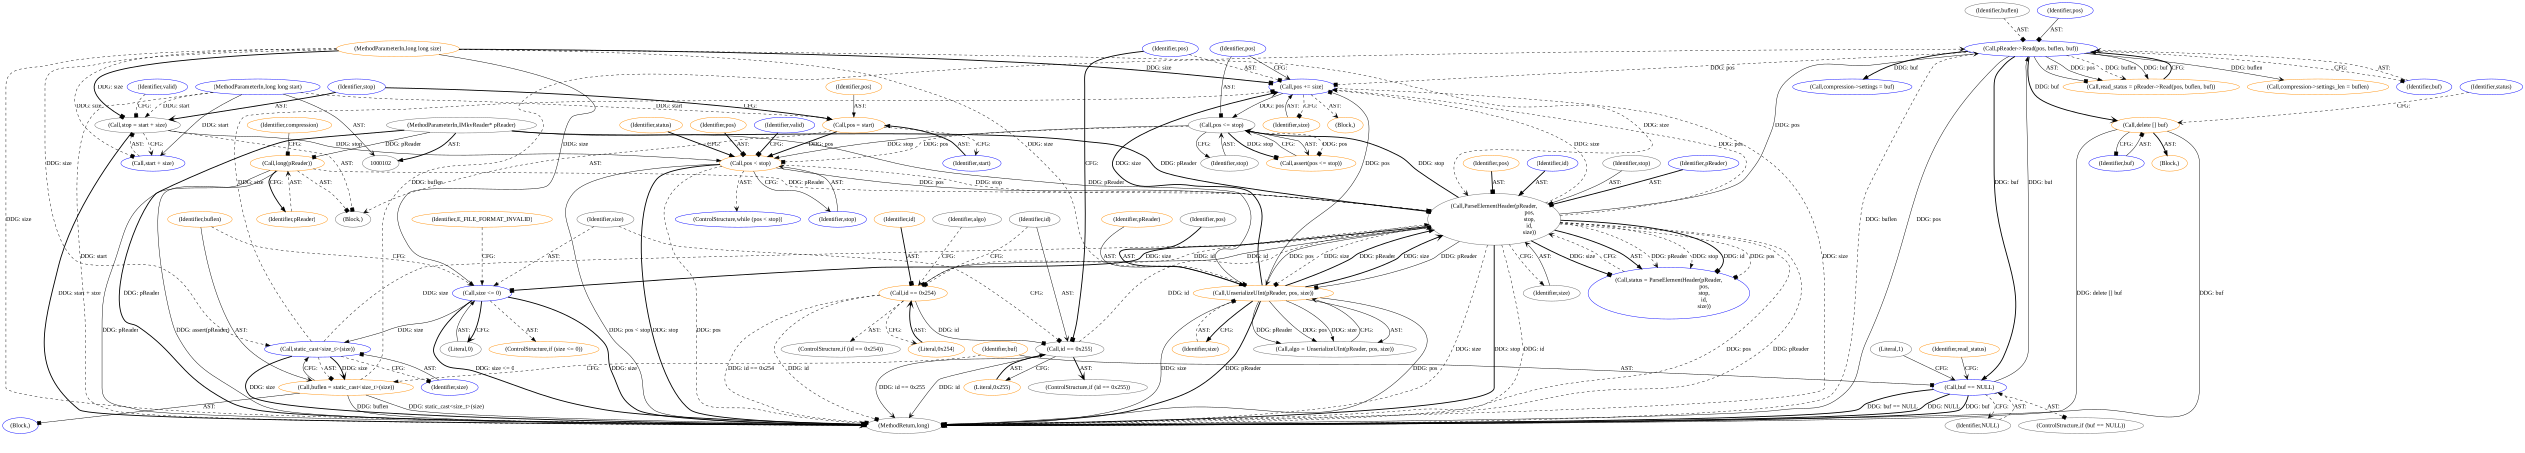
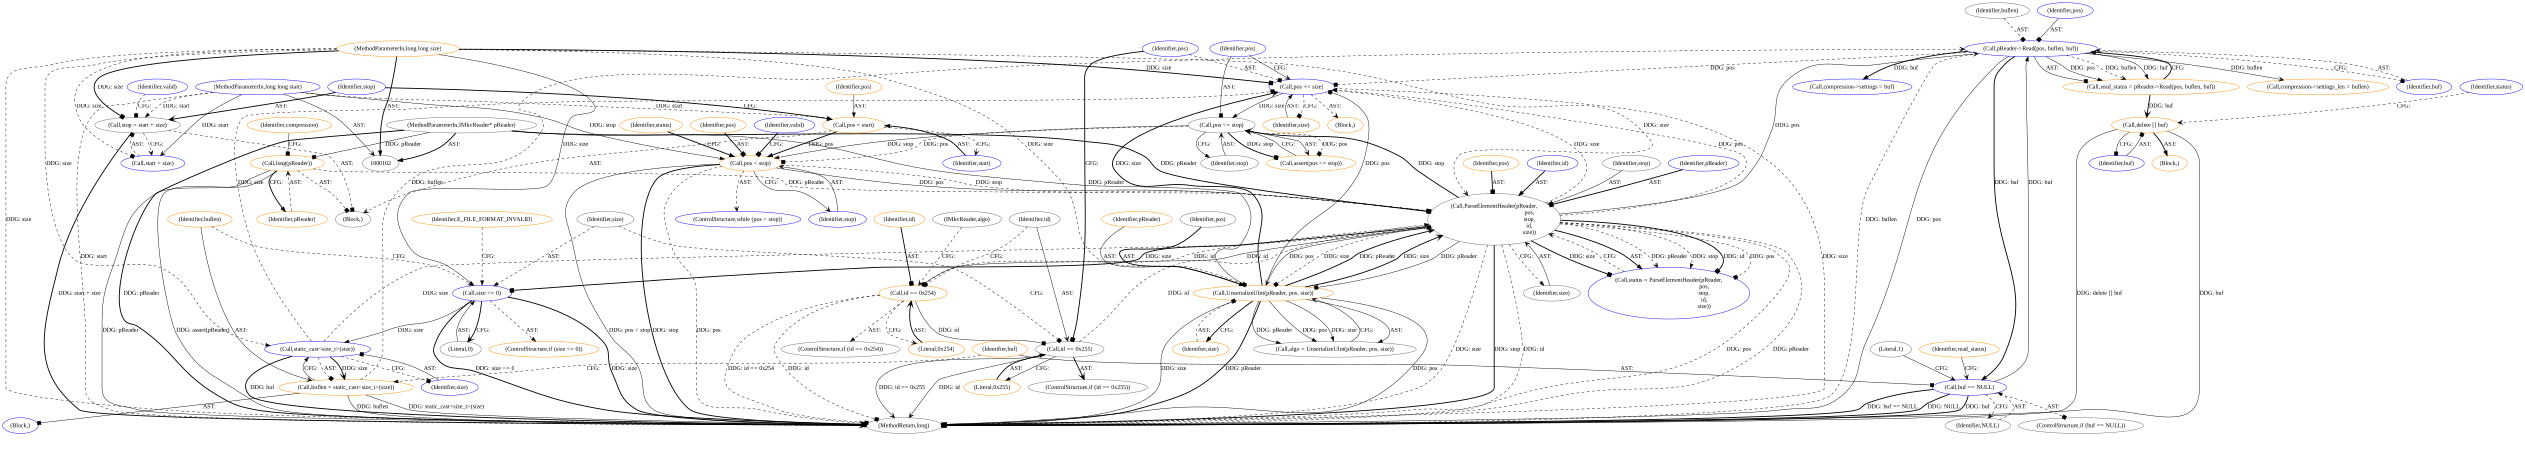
edge "(MethodParameterIn,long long size)" -> "1000102": added, label "AST:"
edge "(Call,pos += size)" -> "(Call,pos <= stop)": label "DDG: pos" -> "DDG: size"
edge "(Call,pReader->Read(pos, buflen, buf))" -> "(Call,delete [] buf)": now "(Call,read_status = pReader->Read(pos, buflen, buf))" -> "(Call,delete [] buf)"
edge "(Call,stop = start + size)" -> "(Call,pos < stop)": now "(MethodParameterIn,long long start)" -> "(Call,pos < stop)"
node "(Identifier,algo)": label "(Identifier,algo)" -> "(IMkvReader,algo)"
edge "(Call,static_cast<size_t>(size))" -> "(MethodReturn,long)": label "DDG: size" -> "DDG: buf"
